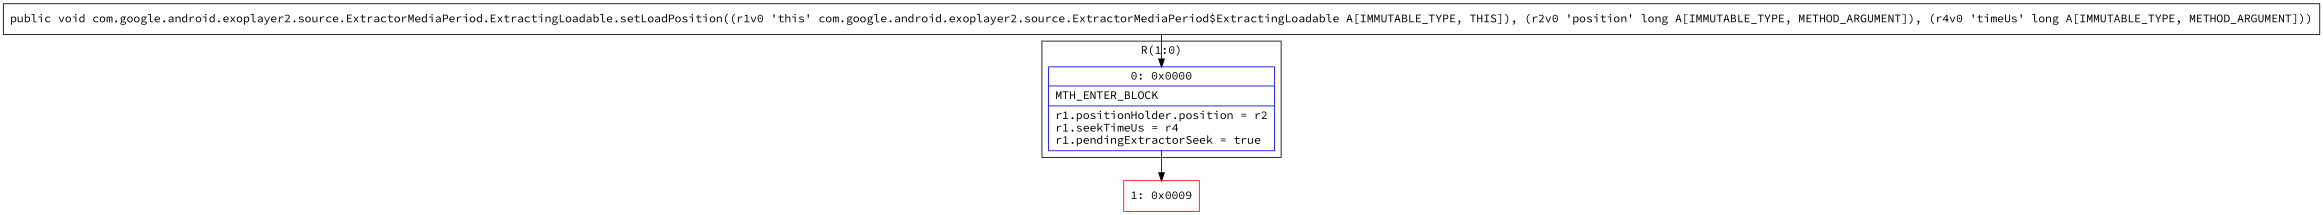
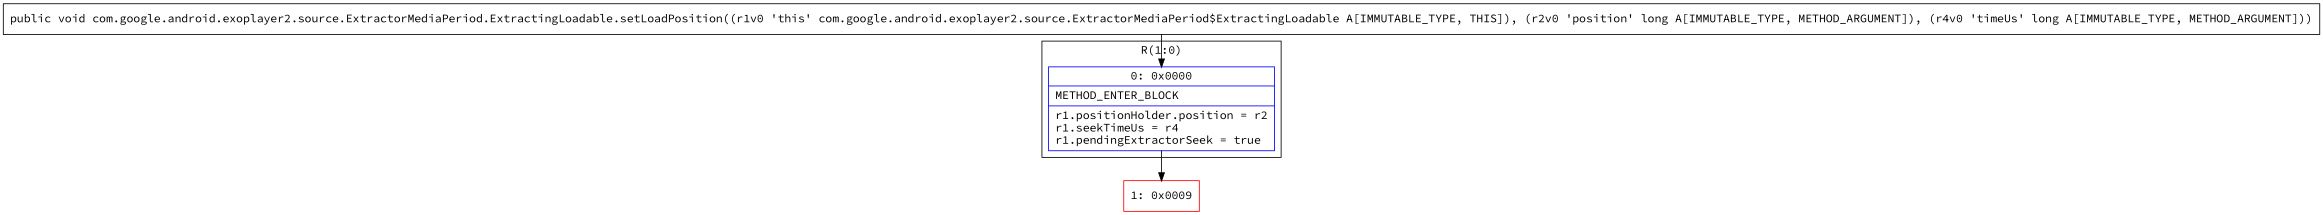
node "0: 0x0000": text "MTH_ENTER_BLOCK" -> "METHOD_ENTER_BLOCK"
